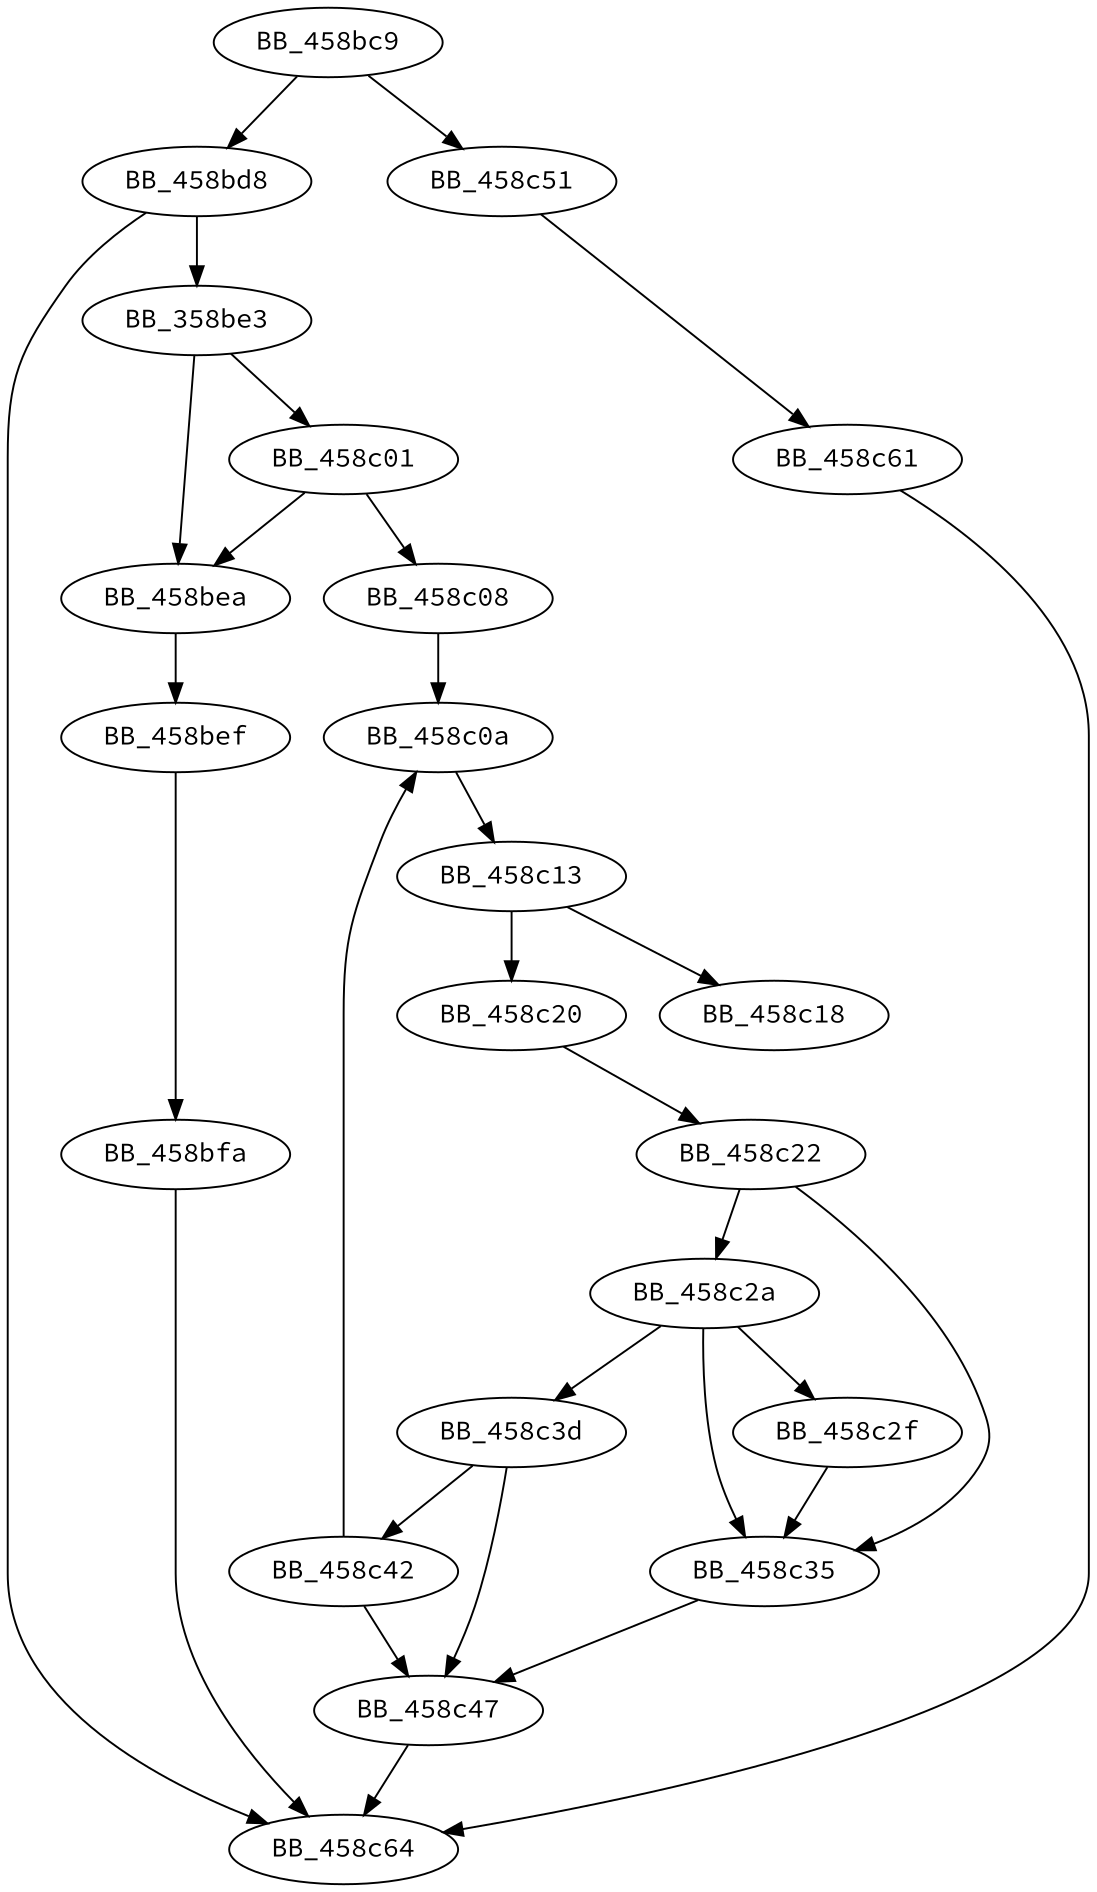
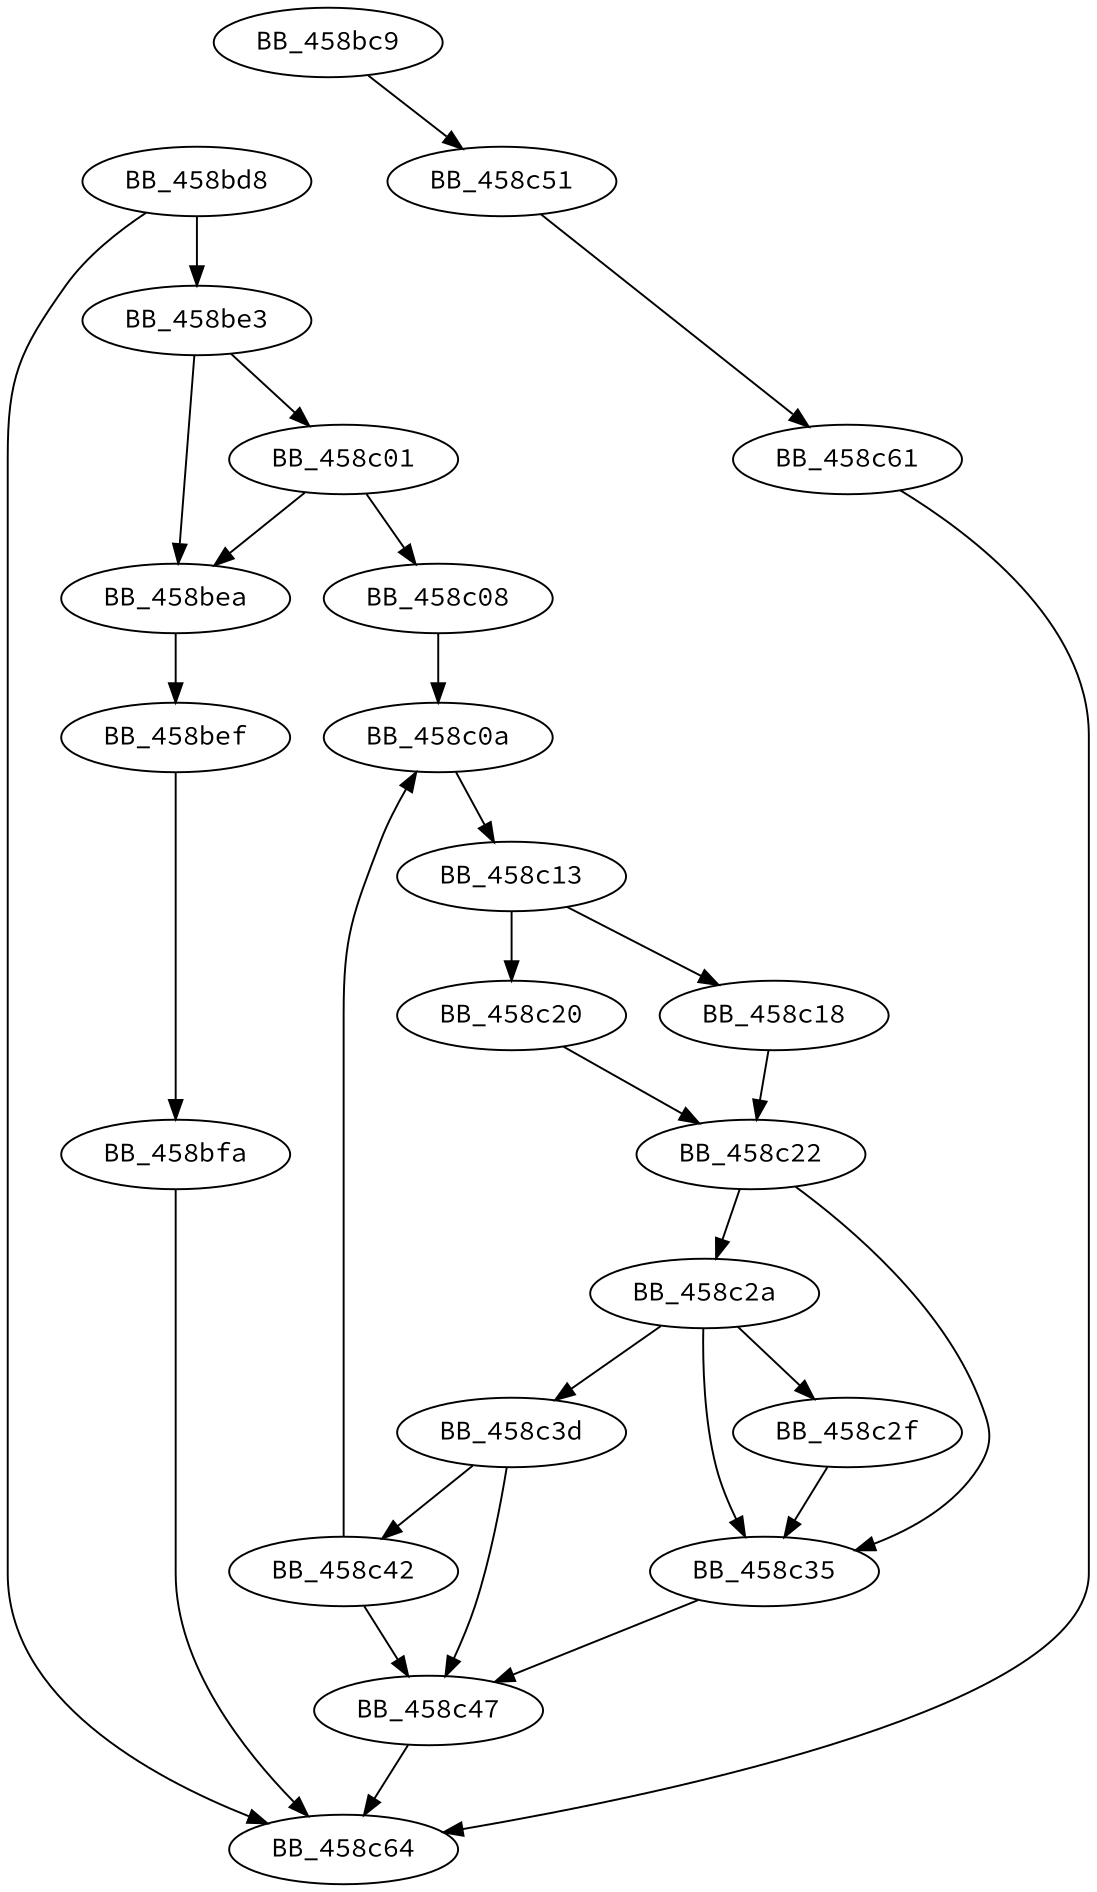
edge "BB_458bc9" -> "BB_458bd8": removed
node "BB_358be3": label "BB_358be3" -> "BB_458be3"
edge "BB_458c18" -> "BB_458c22": added
